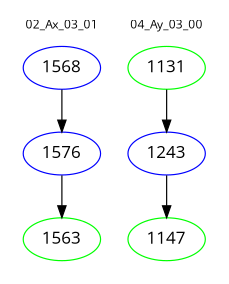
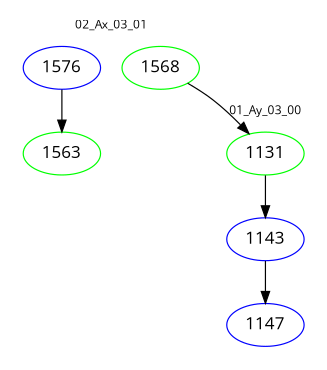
cluster "04_Ay_03_00": label "04_Ay_03_00" -> "01_Ay_03_00"
node "1568": color blue -> green
edge "1568" -> "1576": now "1568" -> "1131"
node "1243": label "1243" -> "1143"
node "1147": color green -> blue
